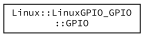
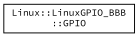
node "Linux::LinuxGPIO_GPIO ::GPIO": label "Linux::LinuxGPIO_GPIO ::GPIO" -> "Linux::LinuxGPIO_BBB ::GPIO"
